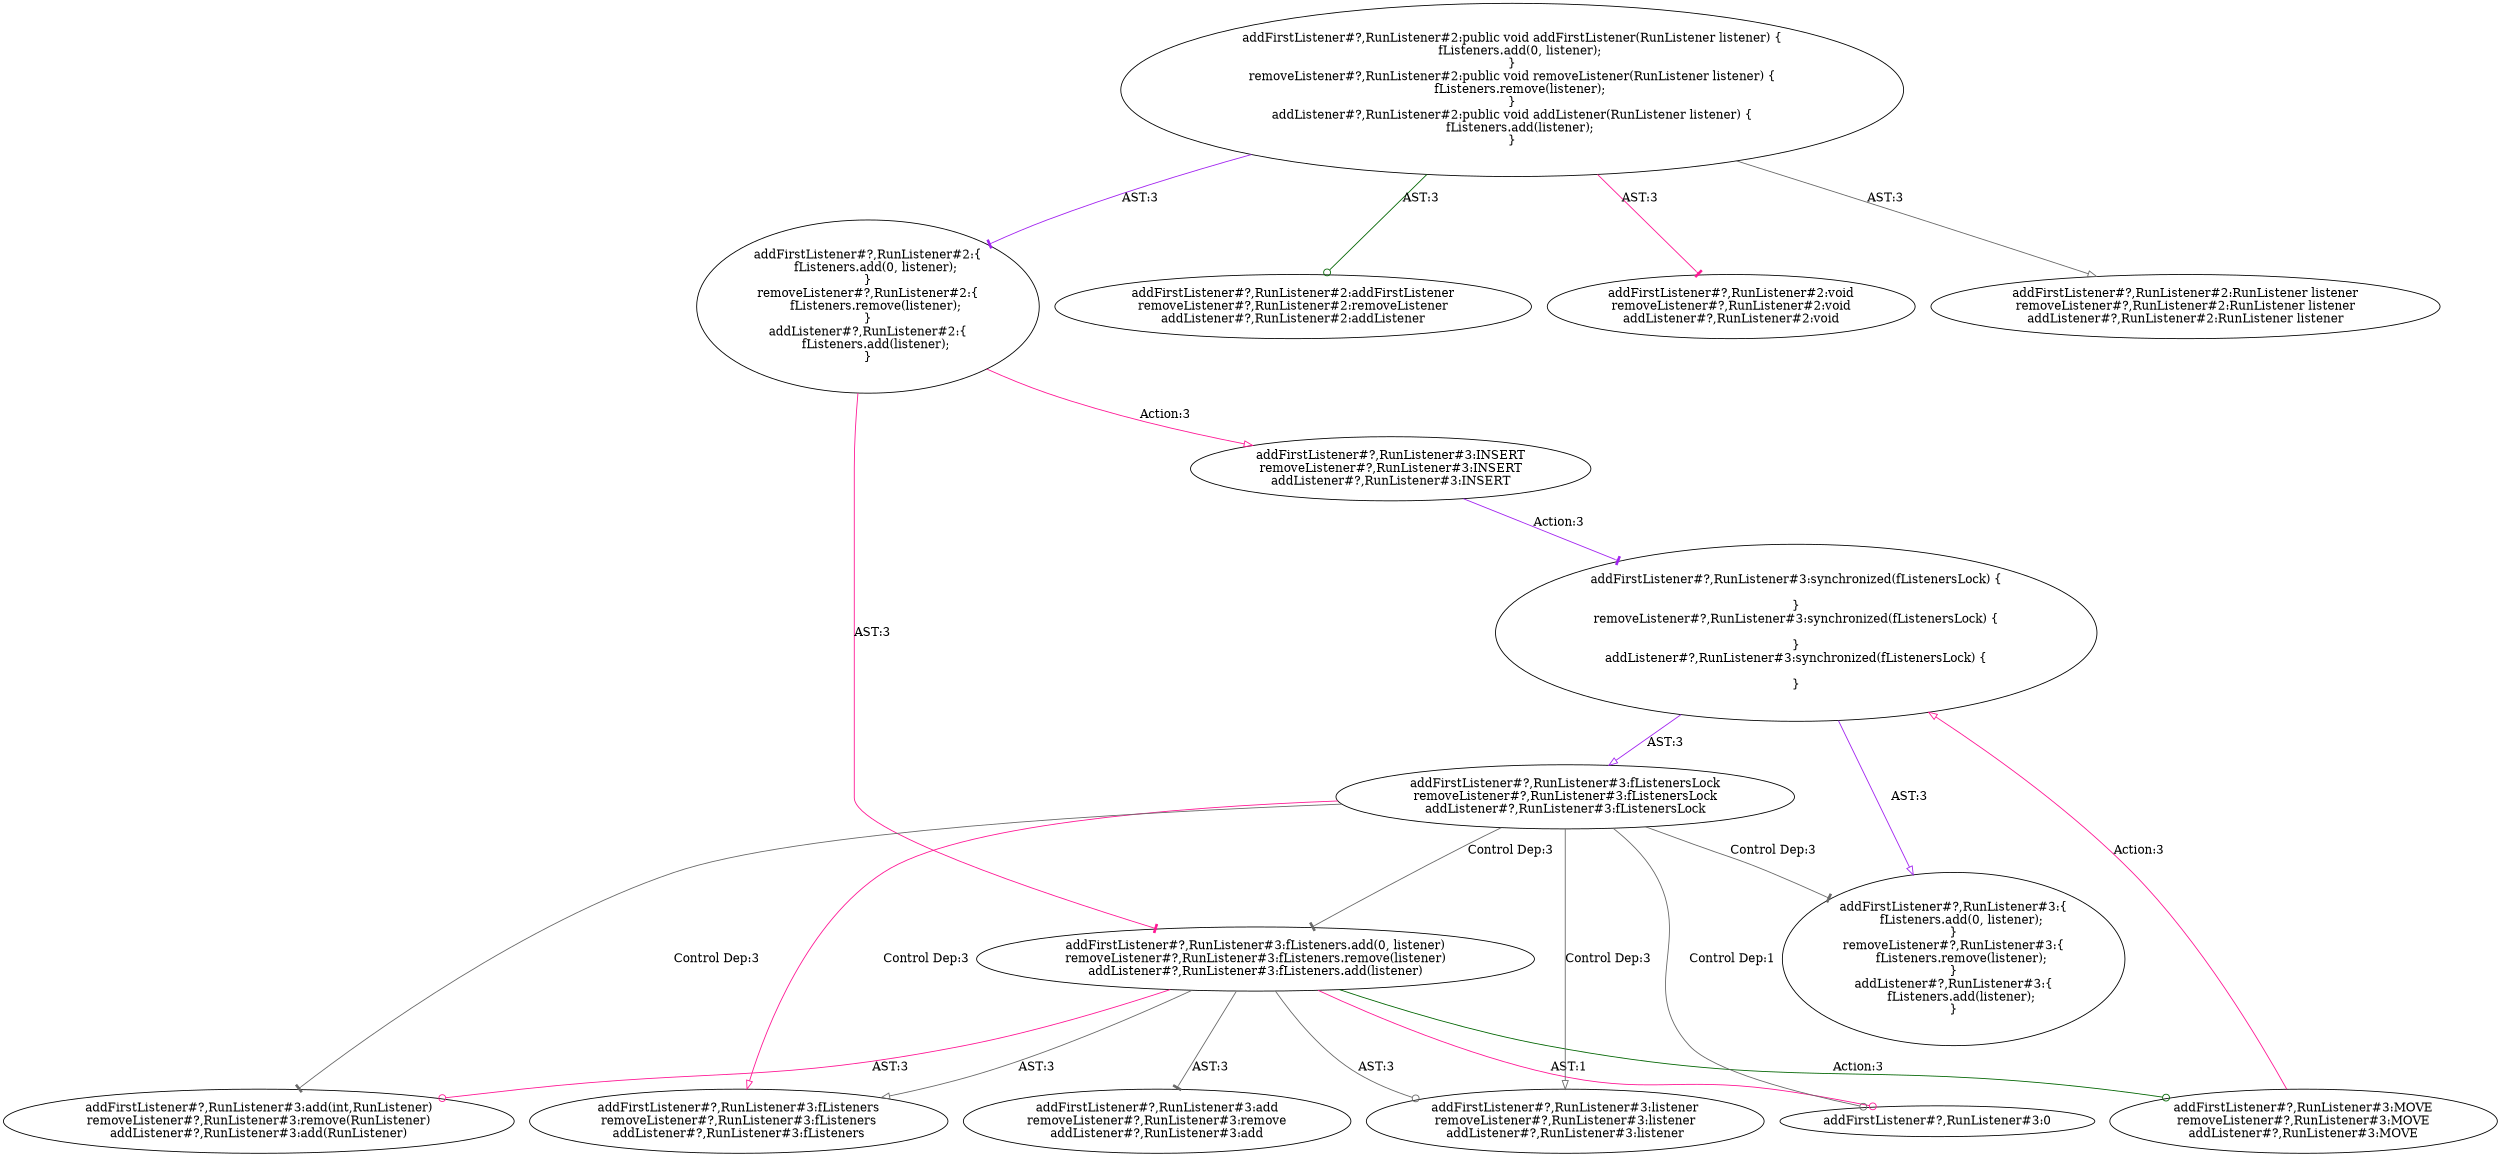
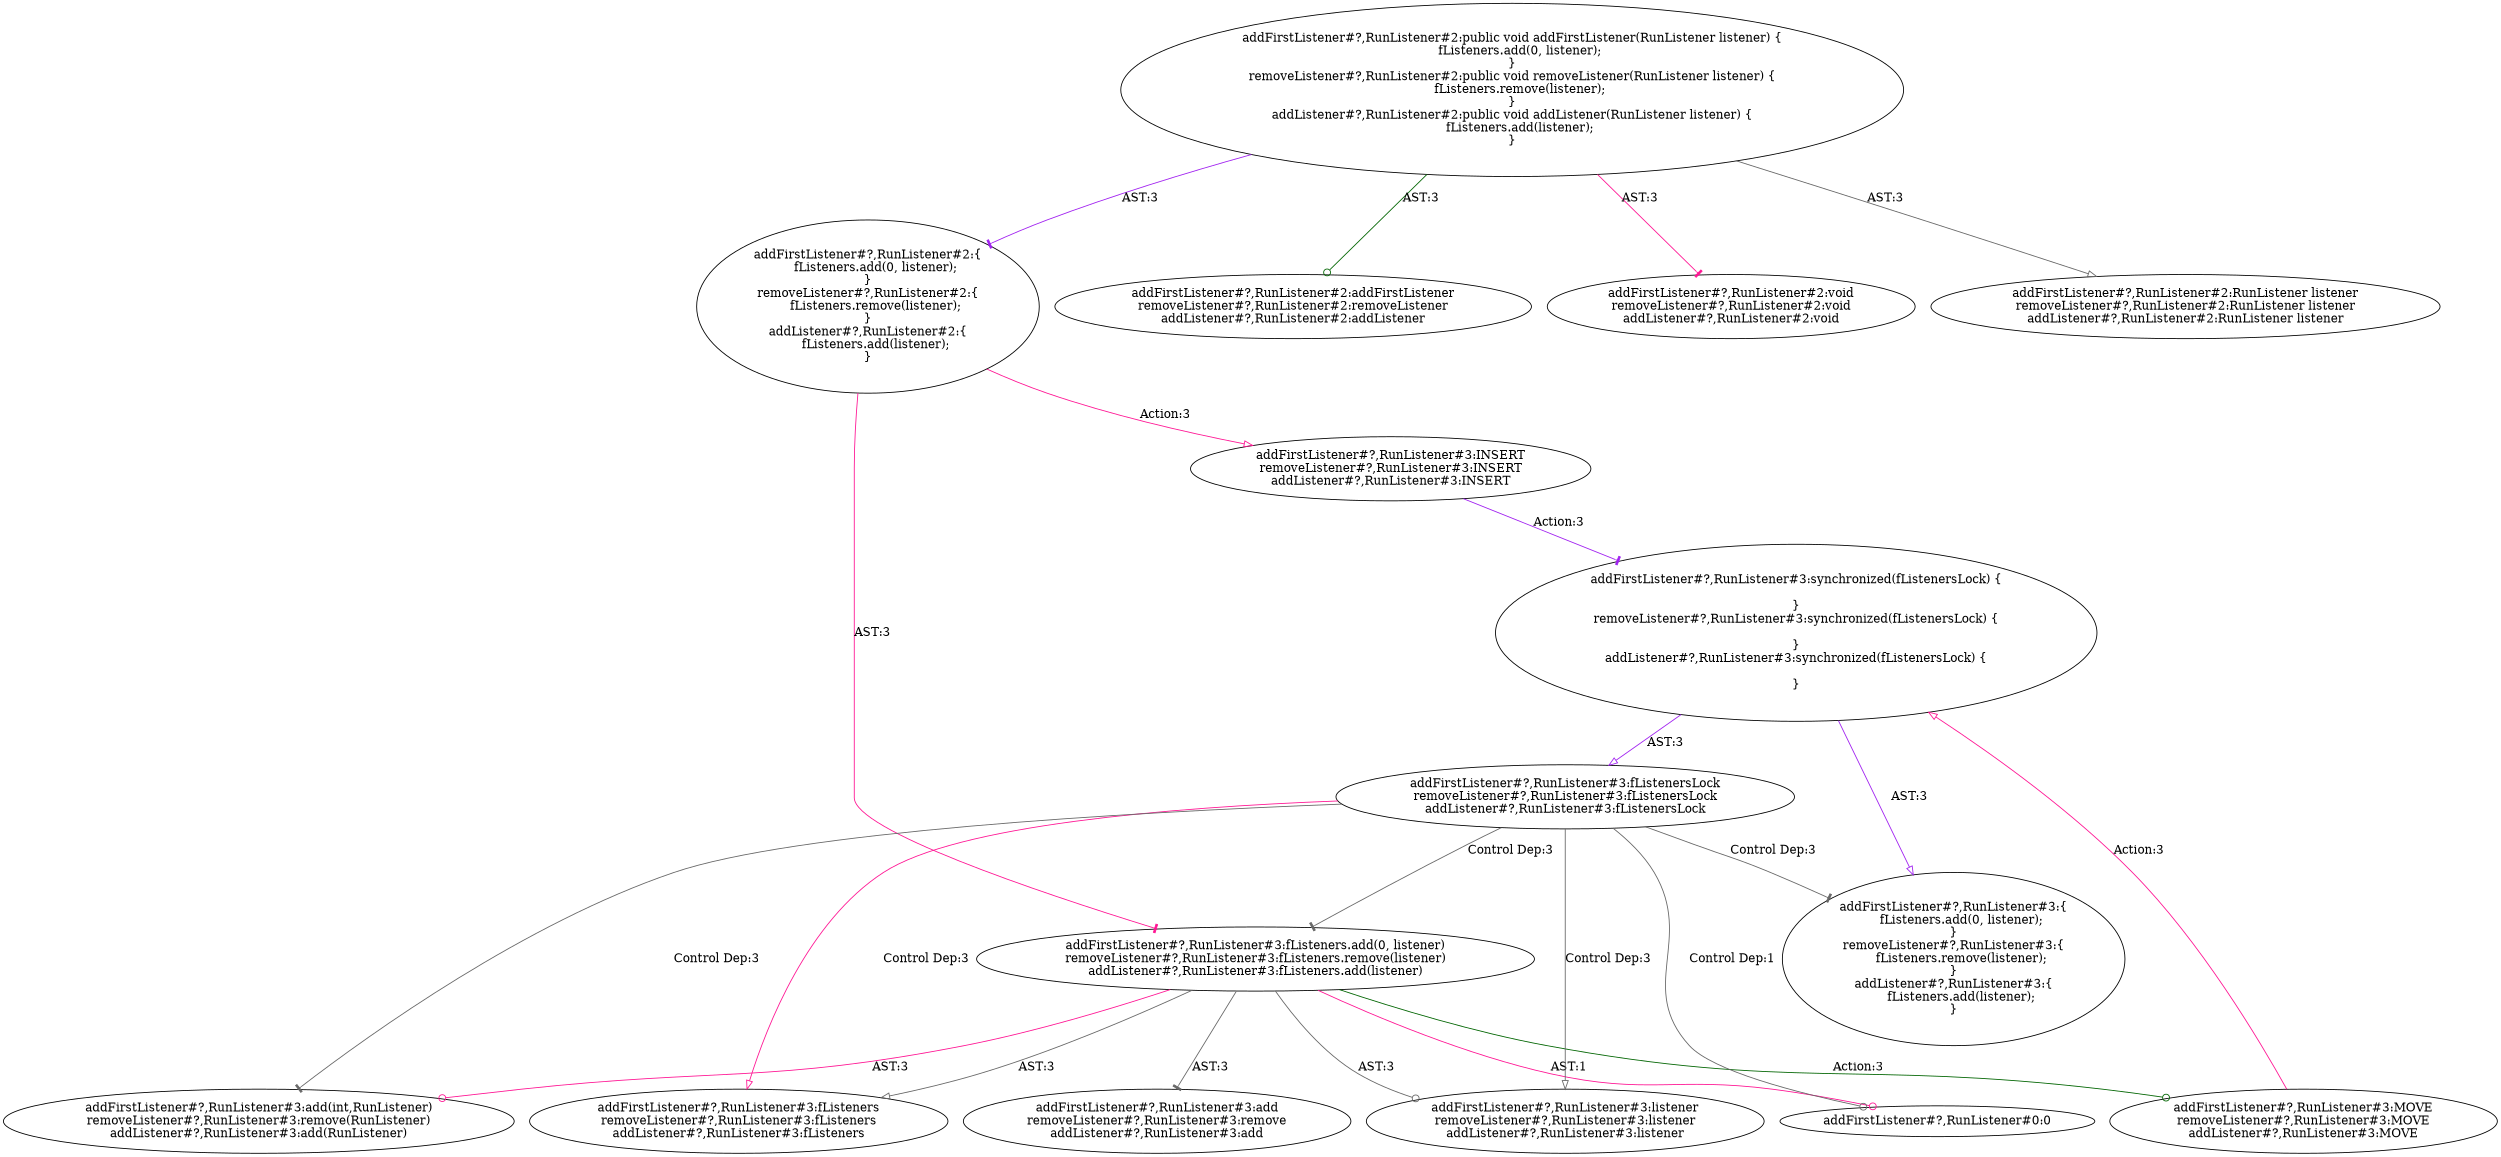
node "addFirstListener#?,RunListener#3:0": label "addFirstListener#?,RunListener#3:0" -> "addFirstListener#?,RunListener#0:0"
